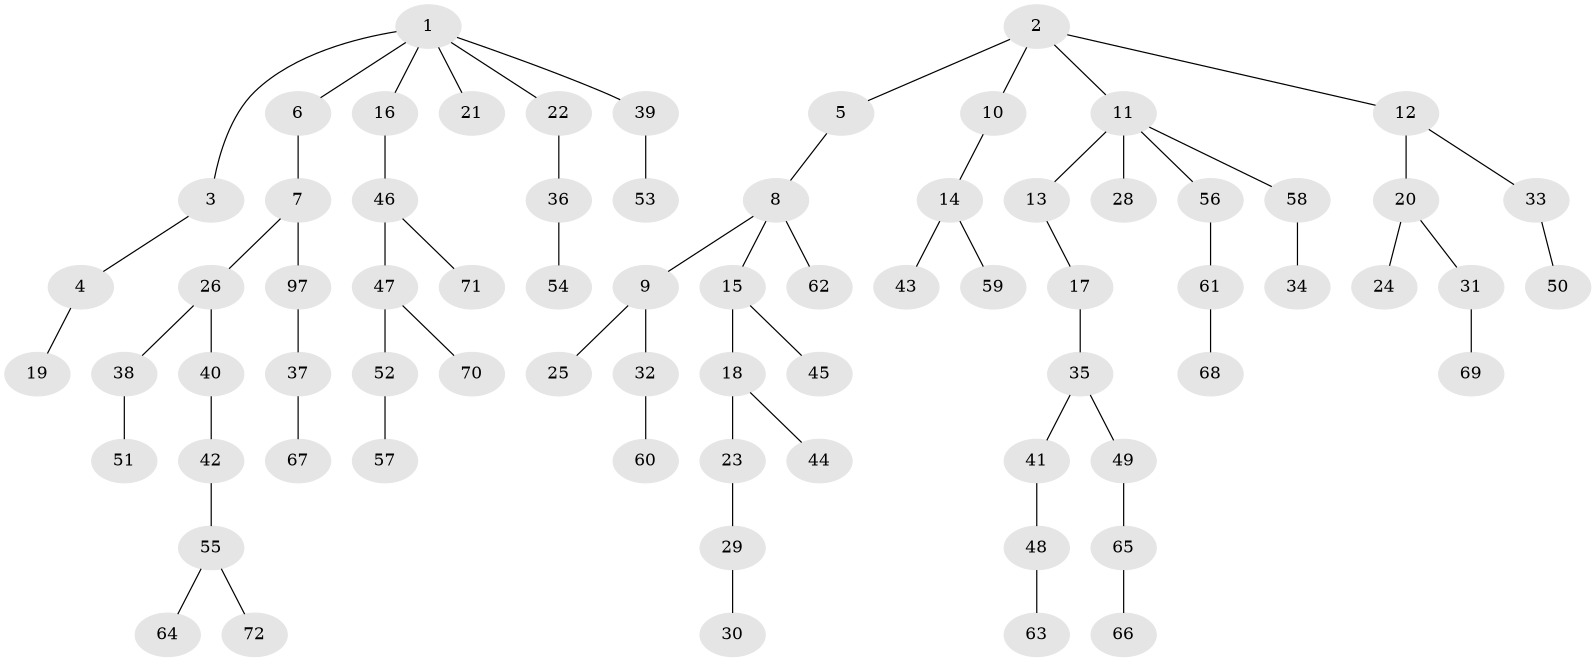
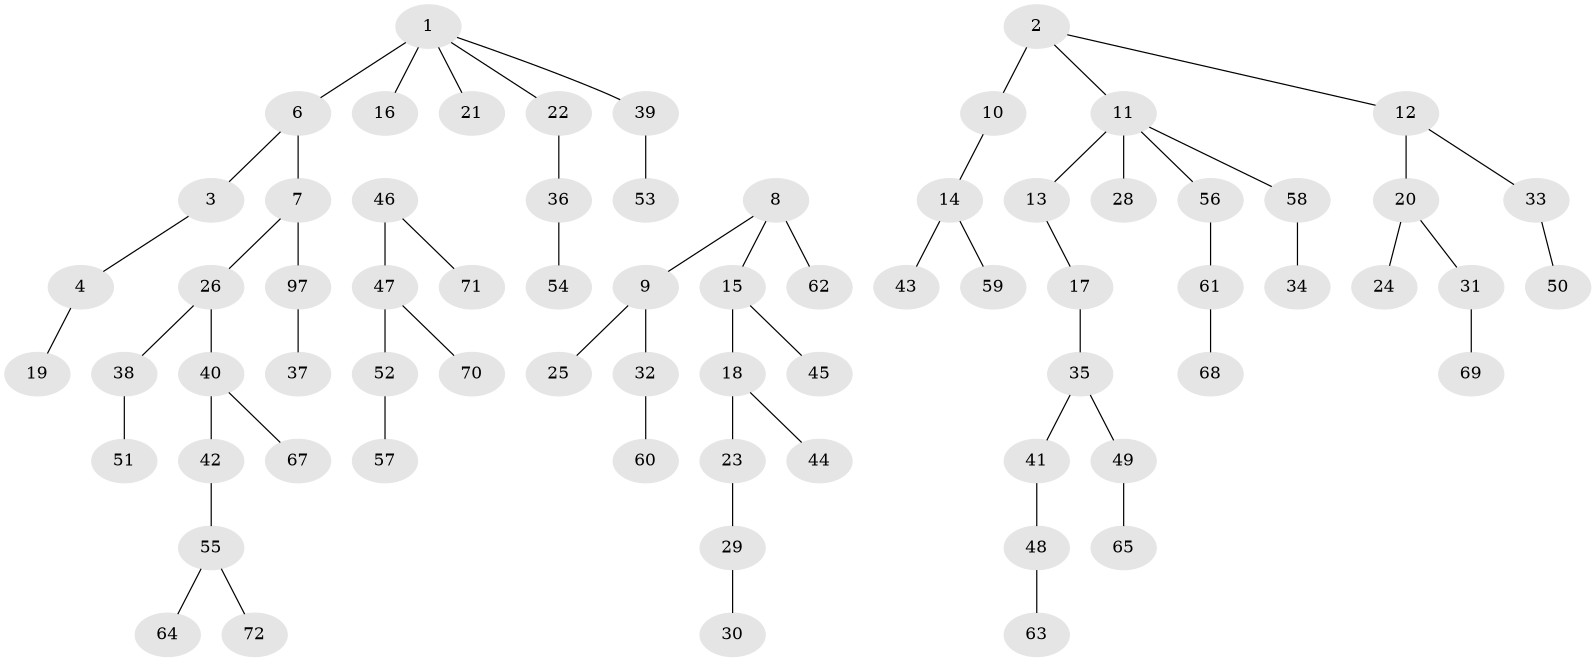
edge "1" -- "3": now "6" -- "3"
node "5": removed
edge "16" -- "46": removed
edge "37" -- "67": now "40" -- "67"
node "66": removed
